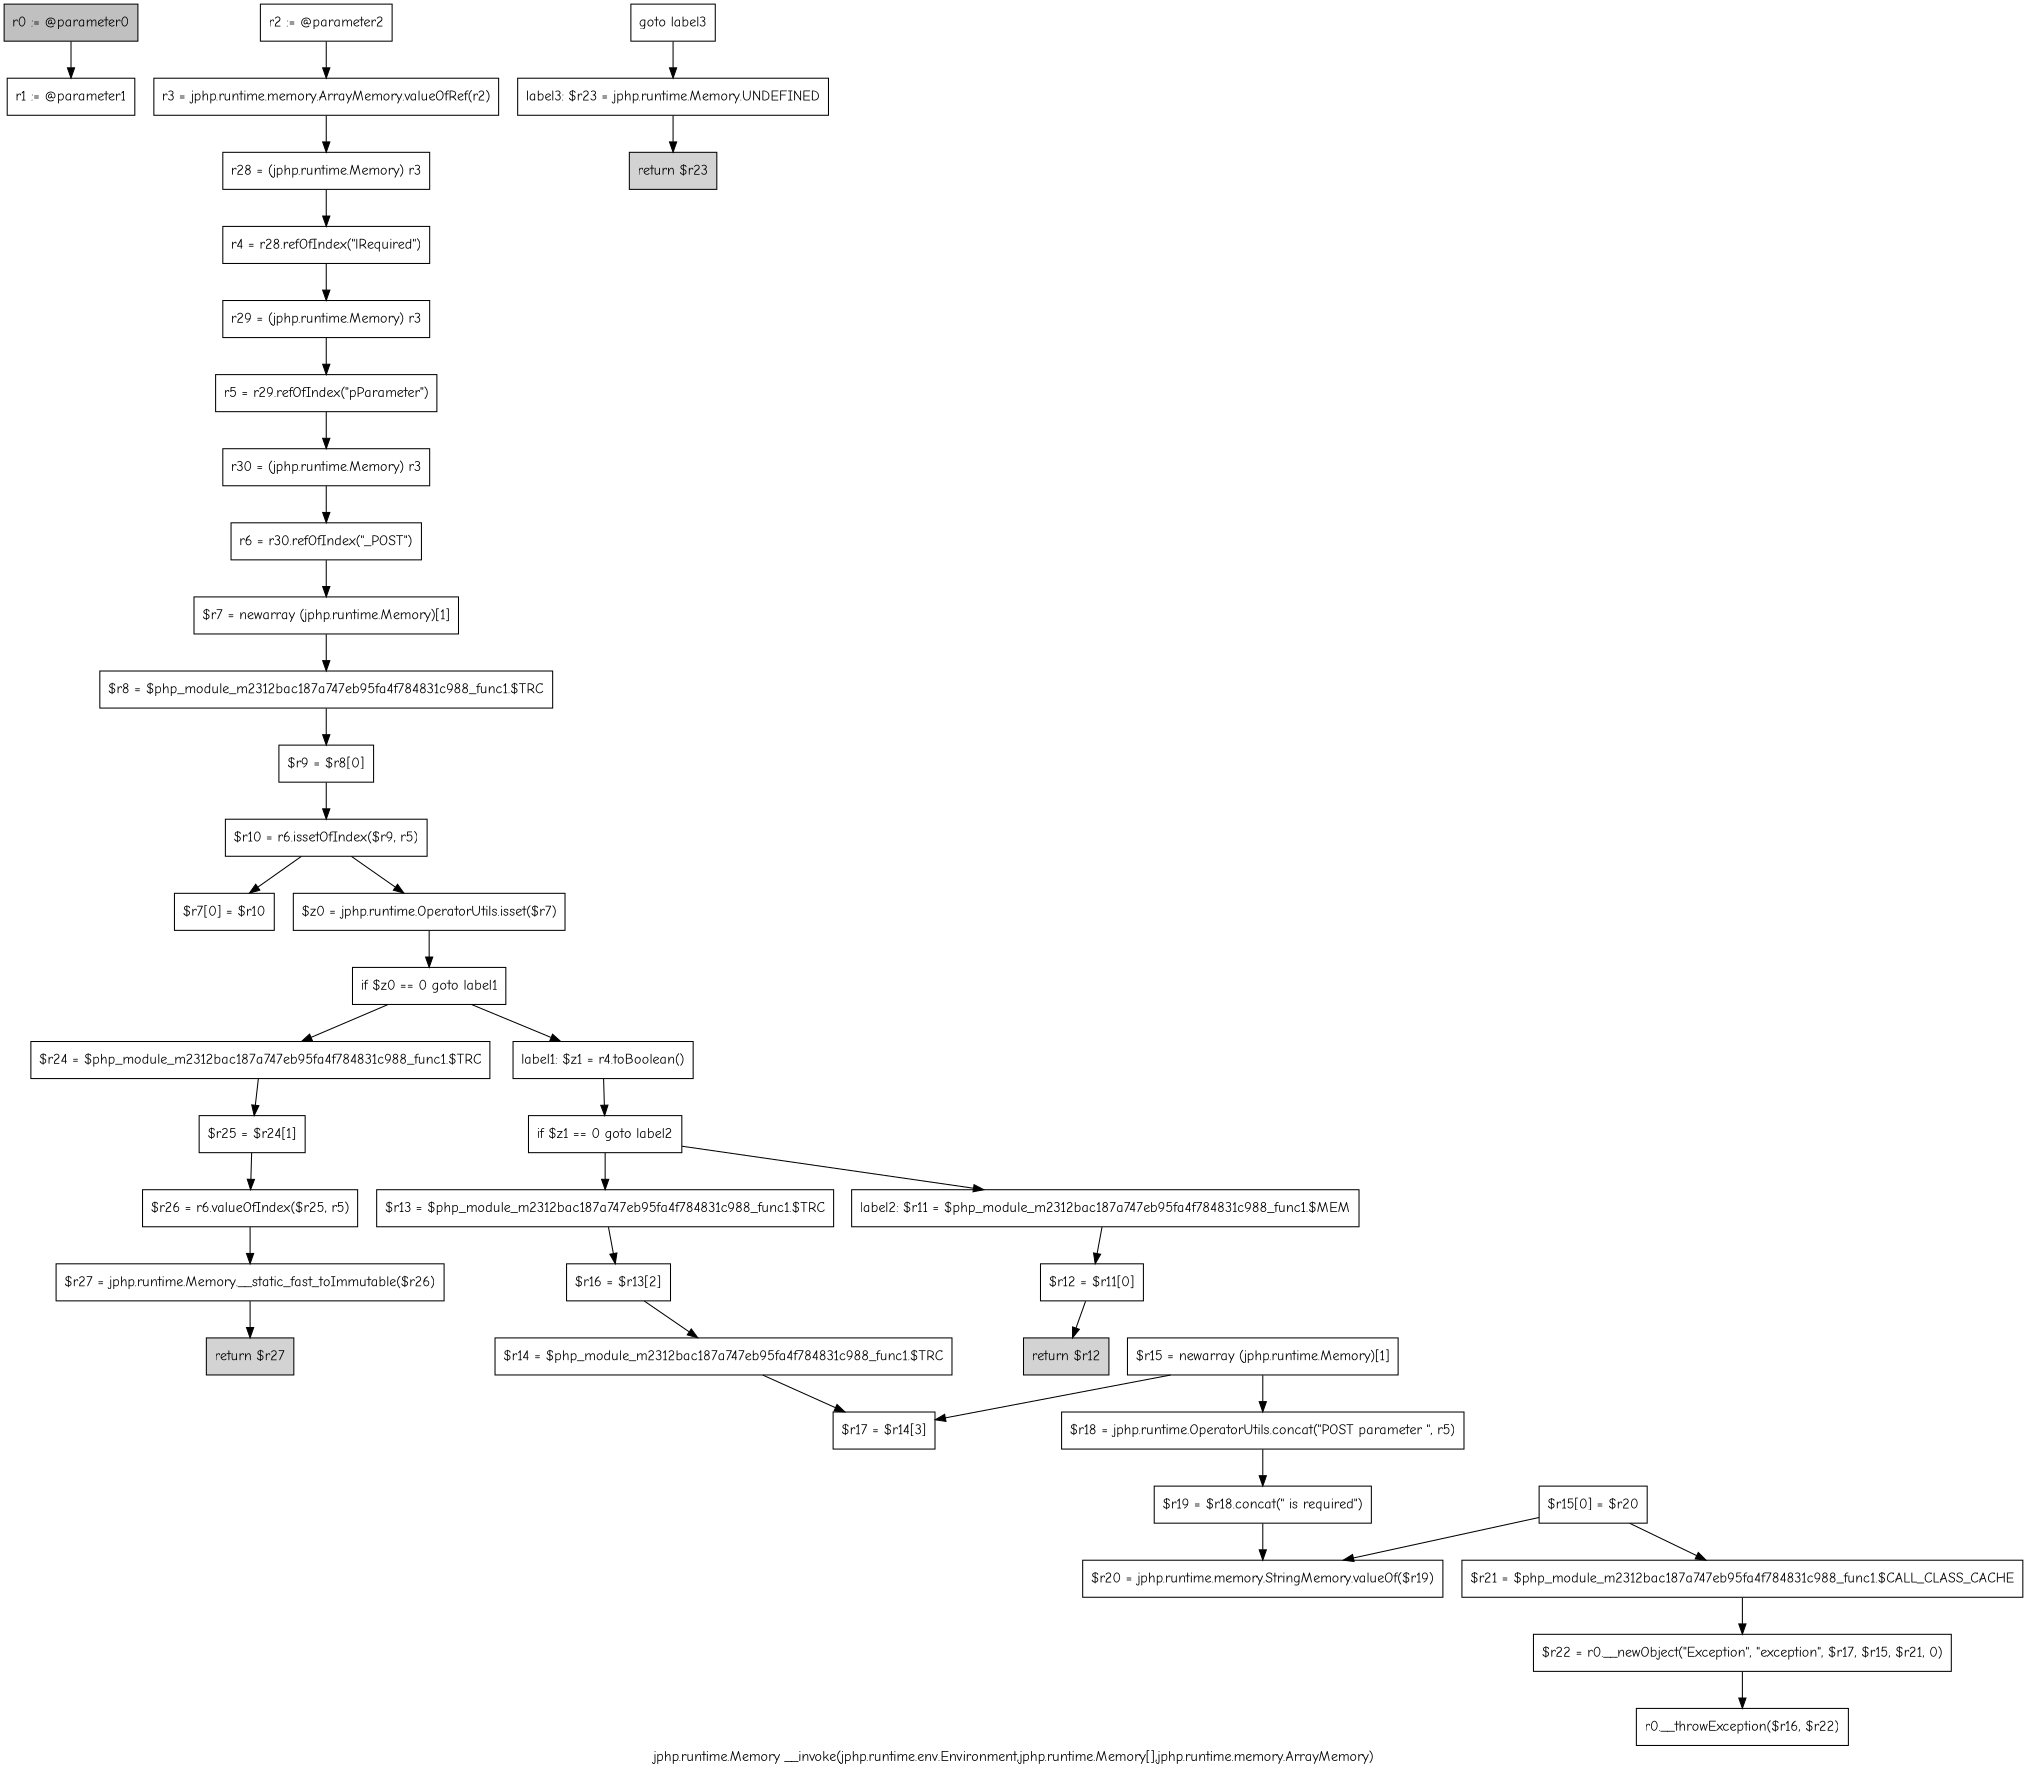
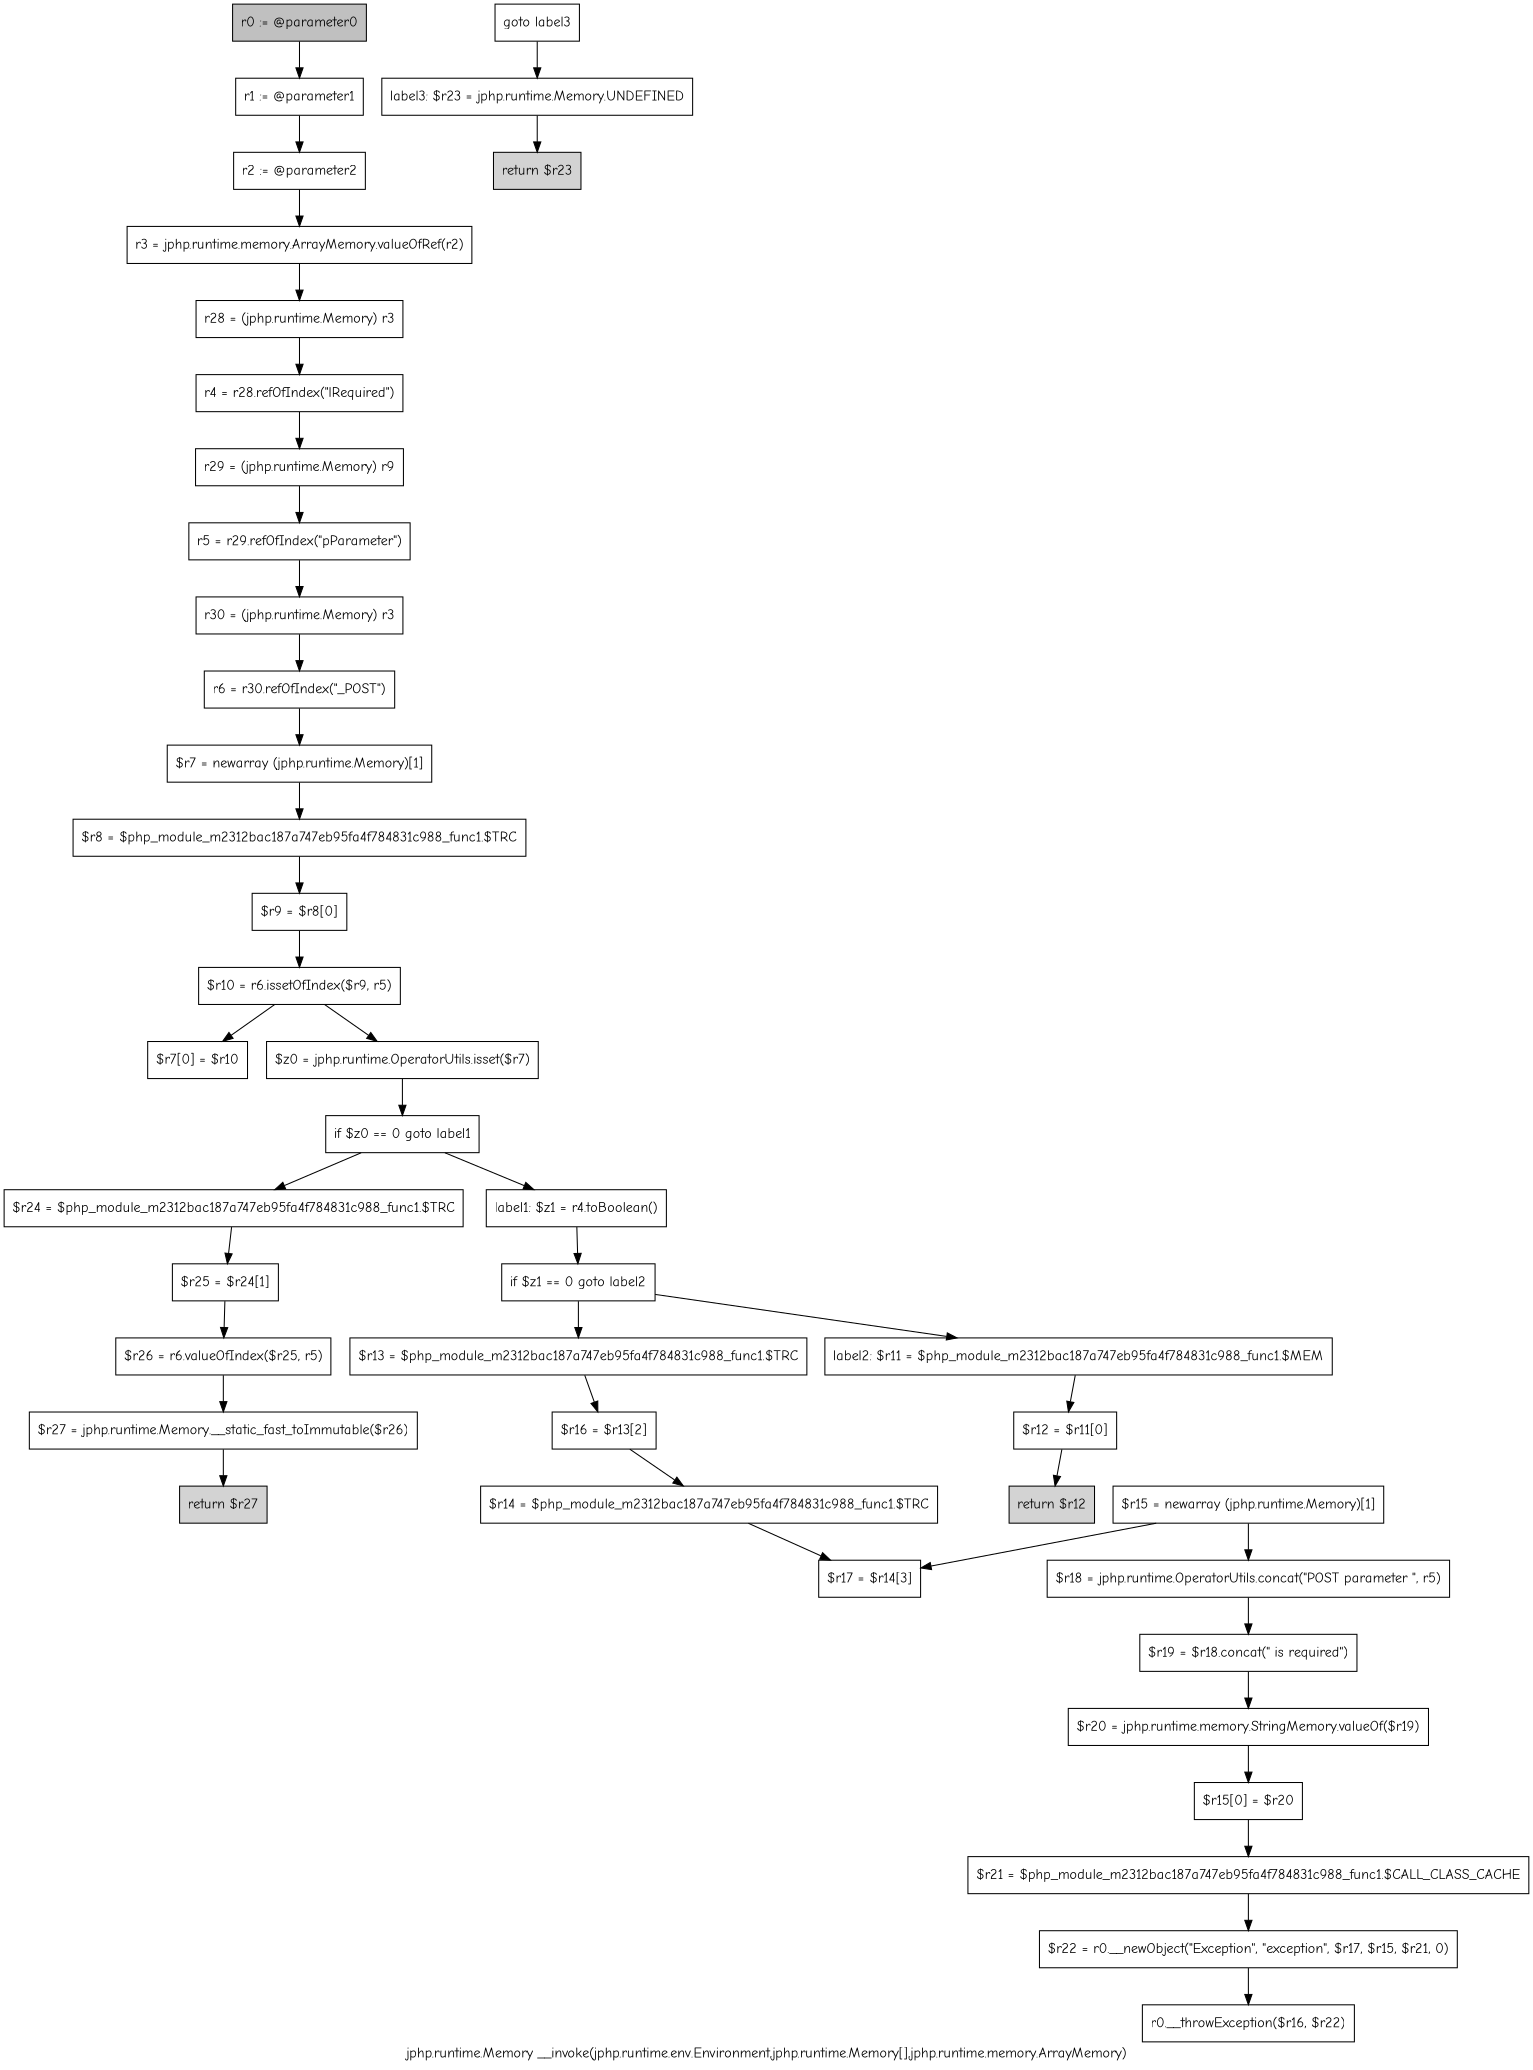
edge "r1 := @parameter1" -> "r2 := @parameter2": added
node "r29 = (jphp.runtime.Memory) r3": label "r29 = (jphp.runtime.Memory) r3" -> "r29 = (jphp.runtime.Memory) r9"
edge "$r15[0] = $r20" -> "$r20 = jphp.runtime.memory.StringMemory.valueOf($r19)": reversed
